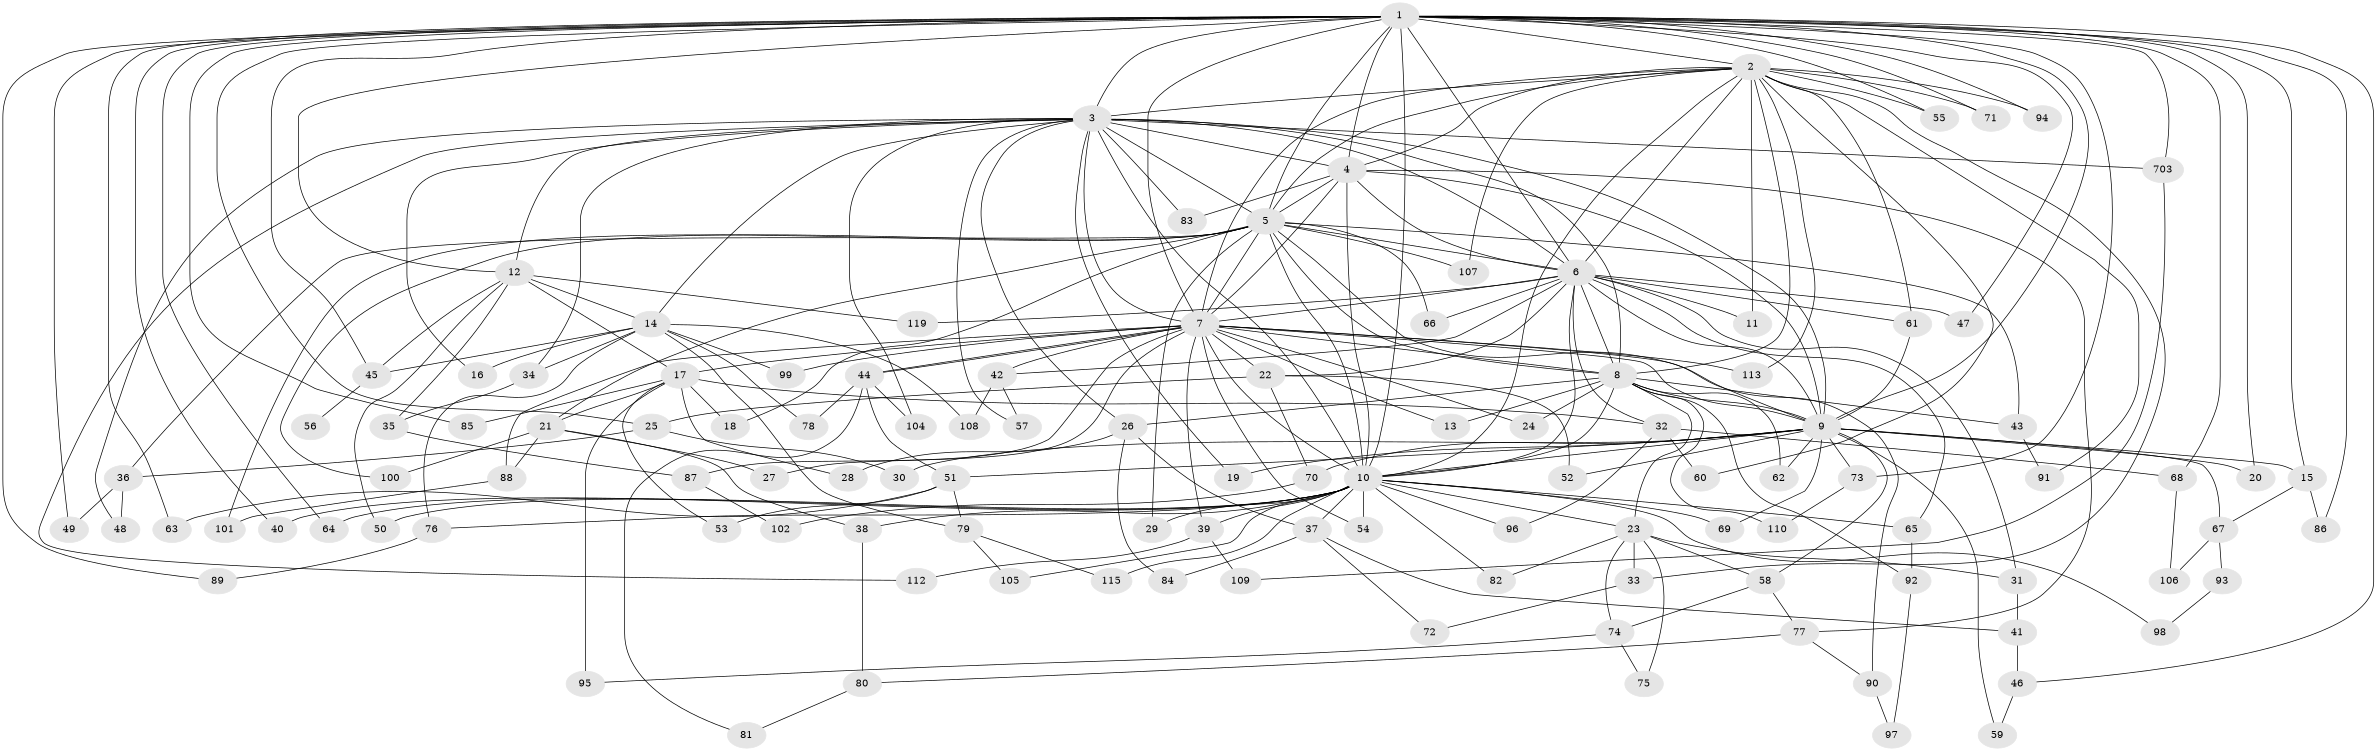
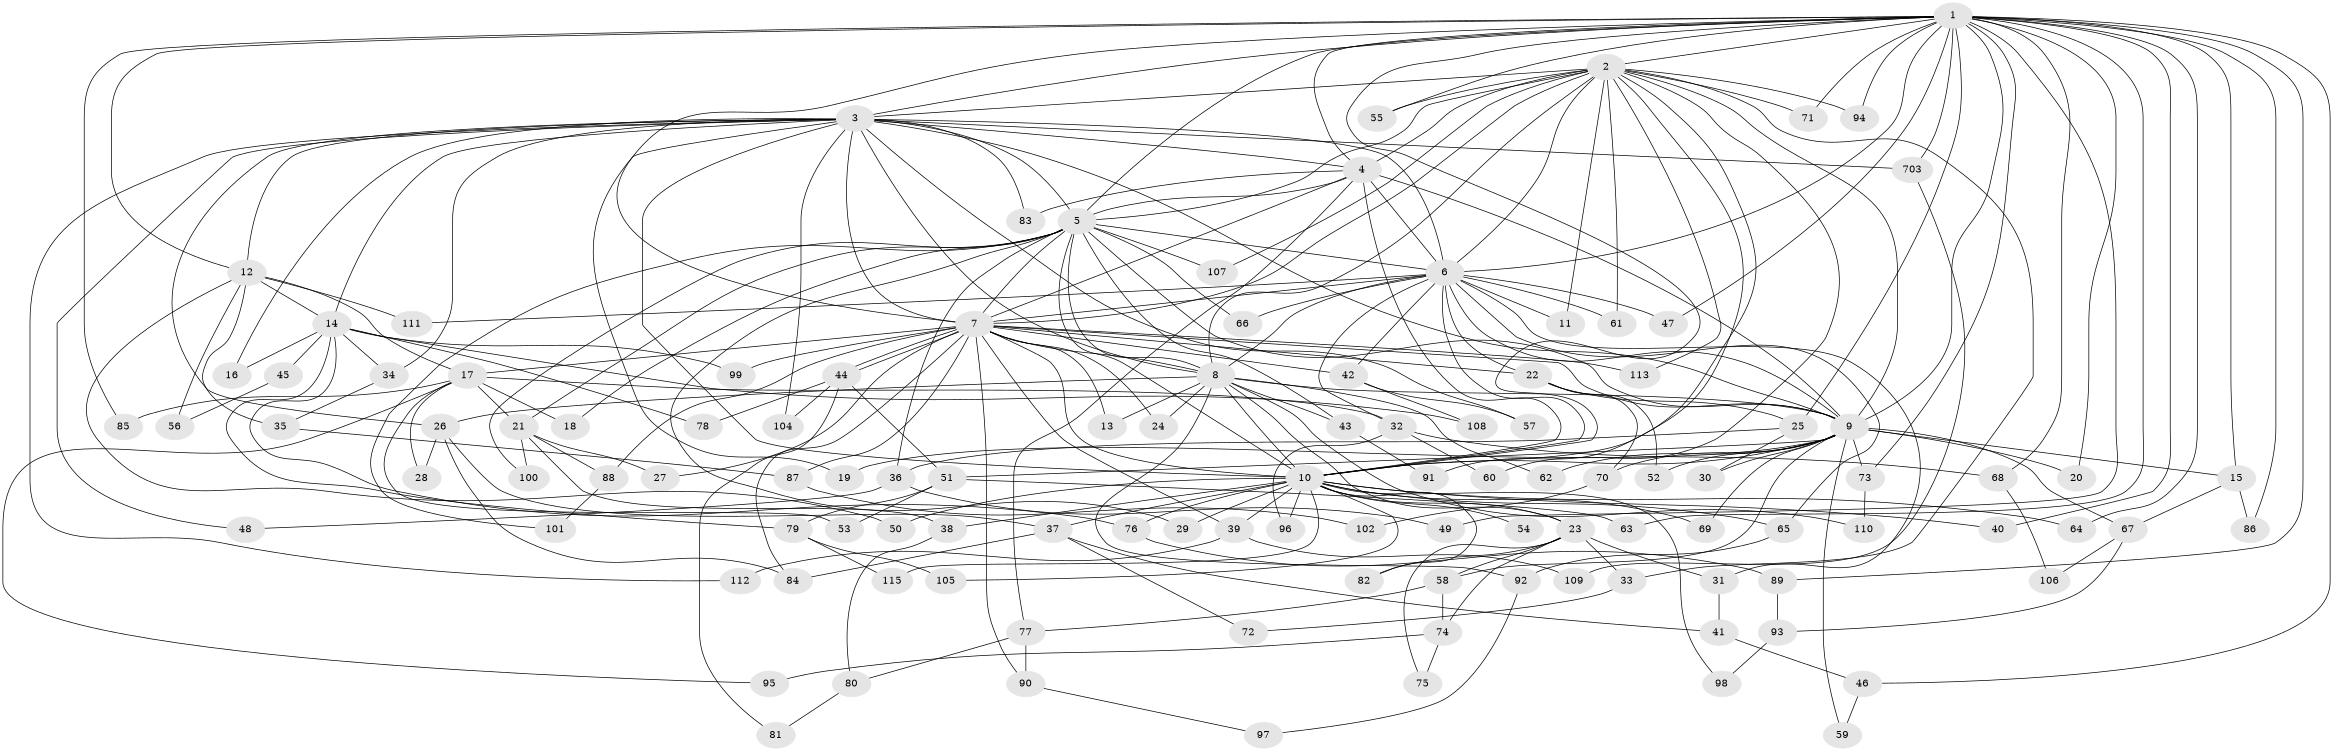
edge "1" -- "45": removed
edge "12" -- "45": now "12" -- "56"
node "119": label "119" -> "111"
edge "61" -- "9": now "2" -- "9"
edge "7" -- "54": now "7" -- "84"
edge "89" -- "93": added
